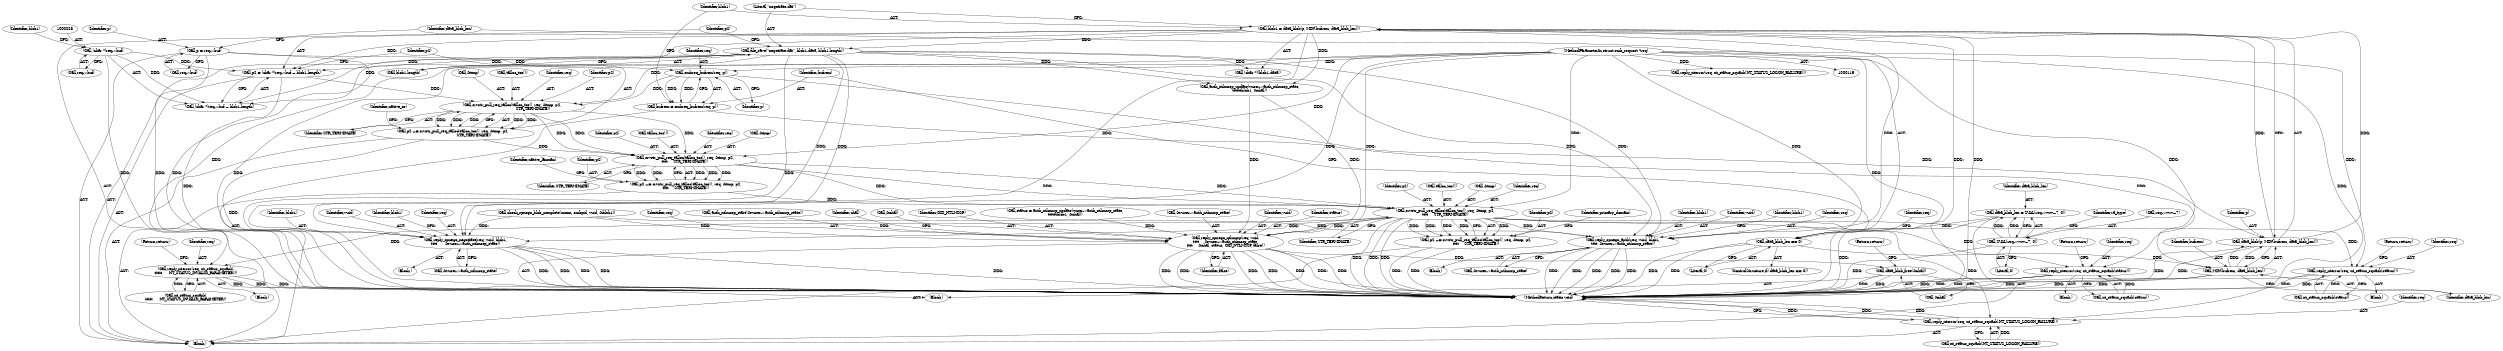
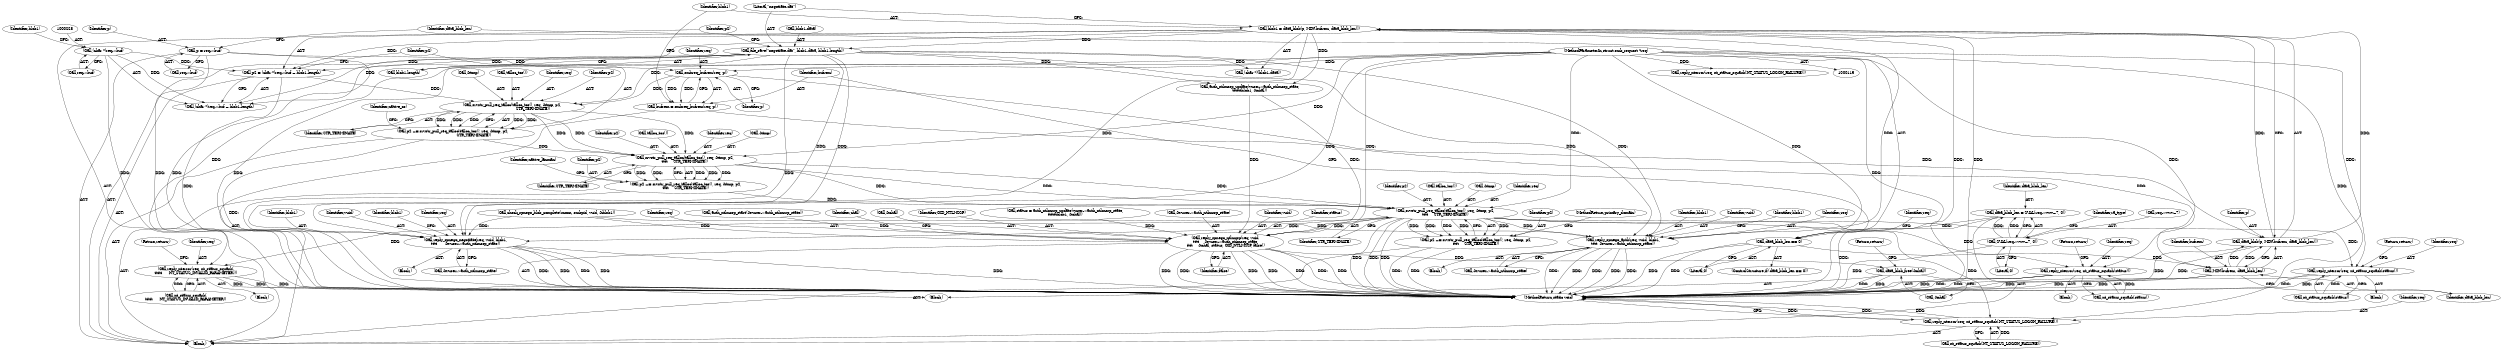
node "(Call,blob1.data)": added
node "(Identifier,primary_domain)": label "(Identifier,primary_domain)" -> "(MethodReturn,primary_domain)"
